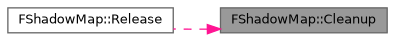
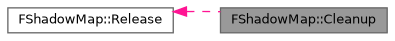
edge "FShadowMap::Release" -> "FShadowMap::Cleanup": reversed
